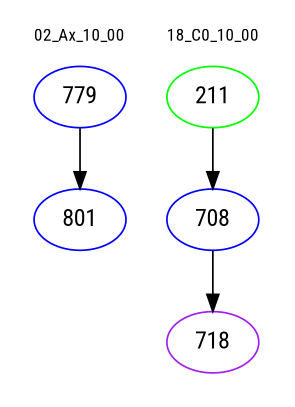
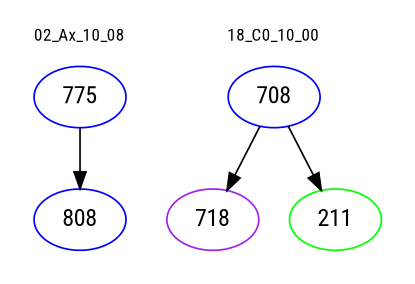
cluster "02_Ax_10_00": label "02_Ax_10_00" -> "02_Ax_10_08"
node "779": label "779" -> "775"
edge "211" -> "708": reversed
node "801": label "801" -> "808"
